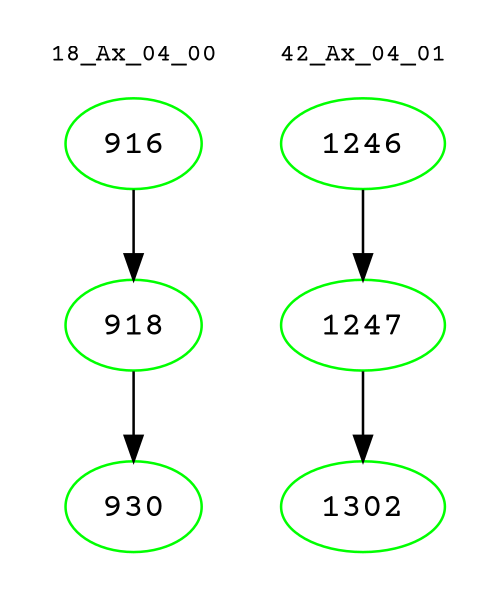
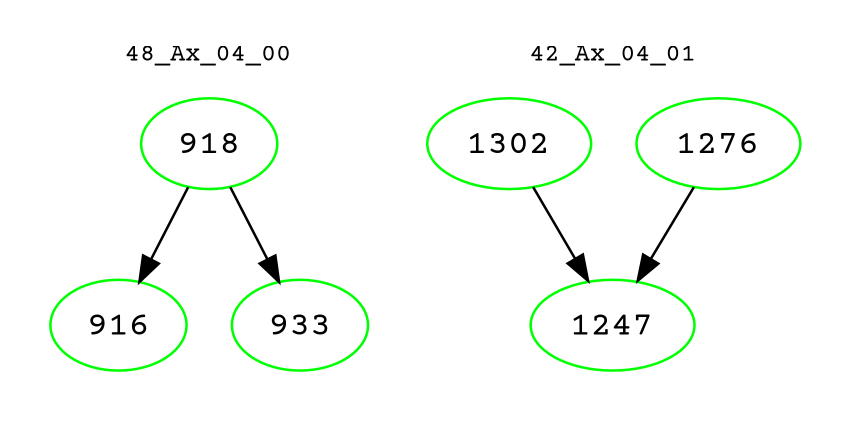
cluster "18_Ax_04_00": label "18_Ax_04_00" -> "48_Ax_04_00"
node "1246": label "1246" -> "1276"
edge "916" -> "918": reversed
edge "1247" -> "1302": reversed
node "930": label "930" -> "933"
